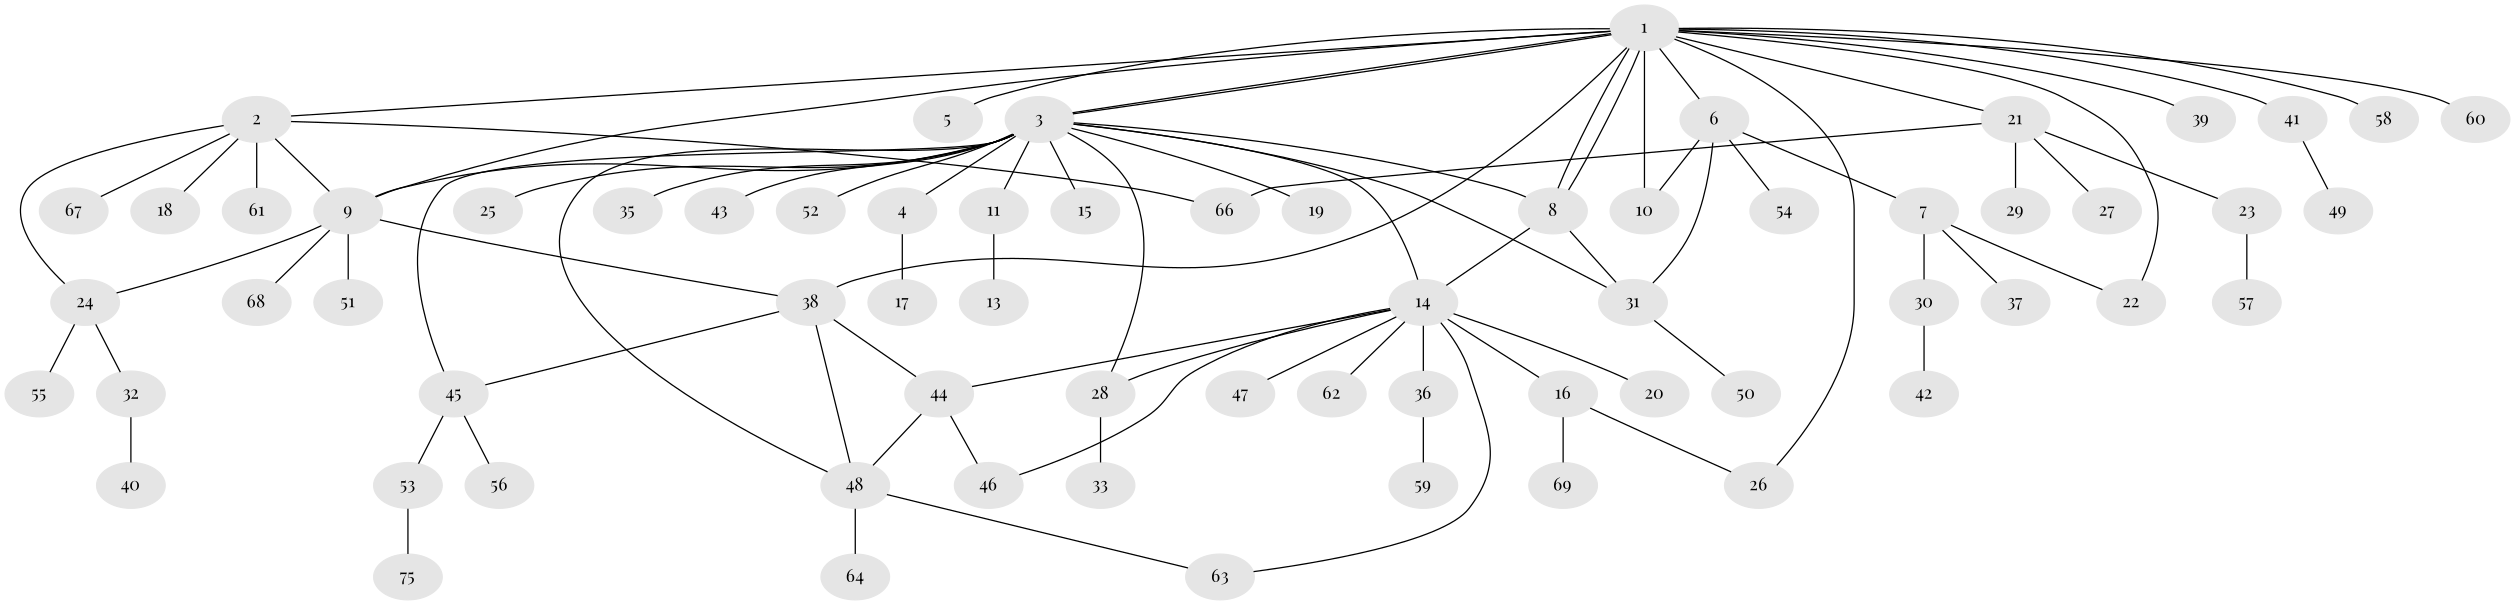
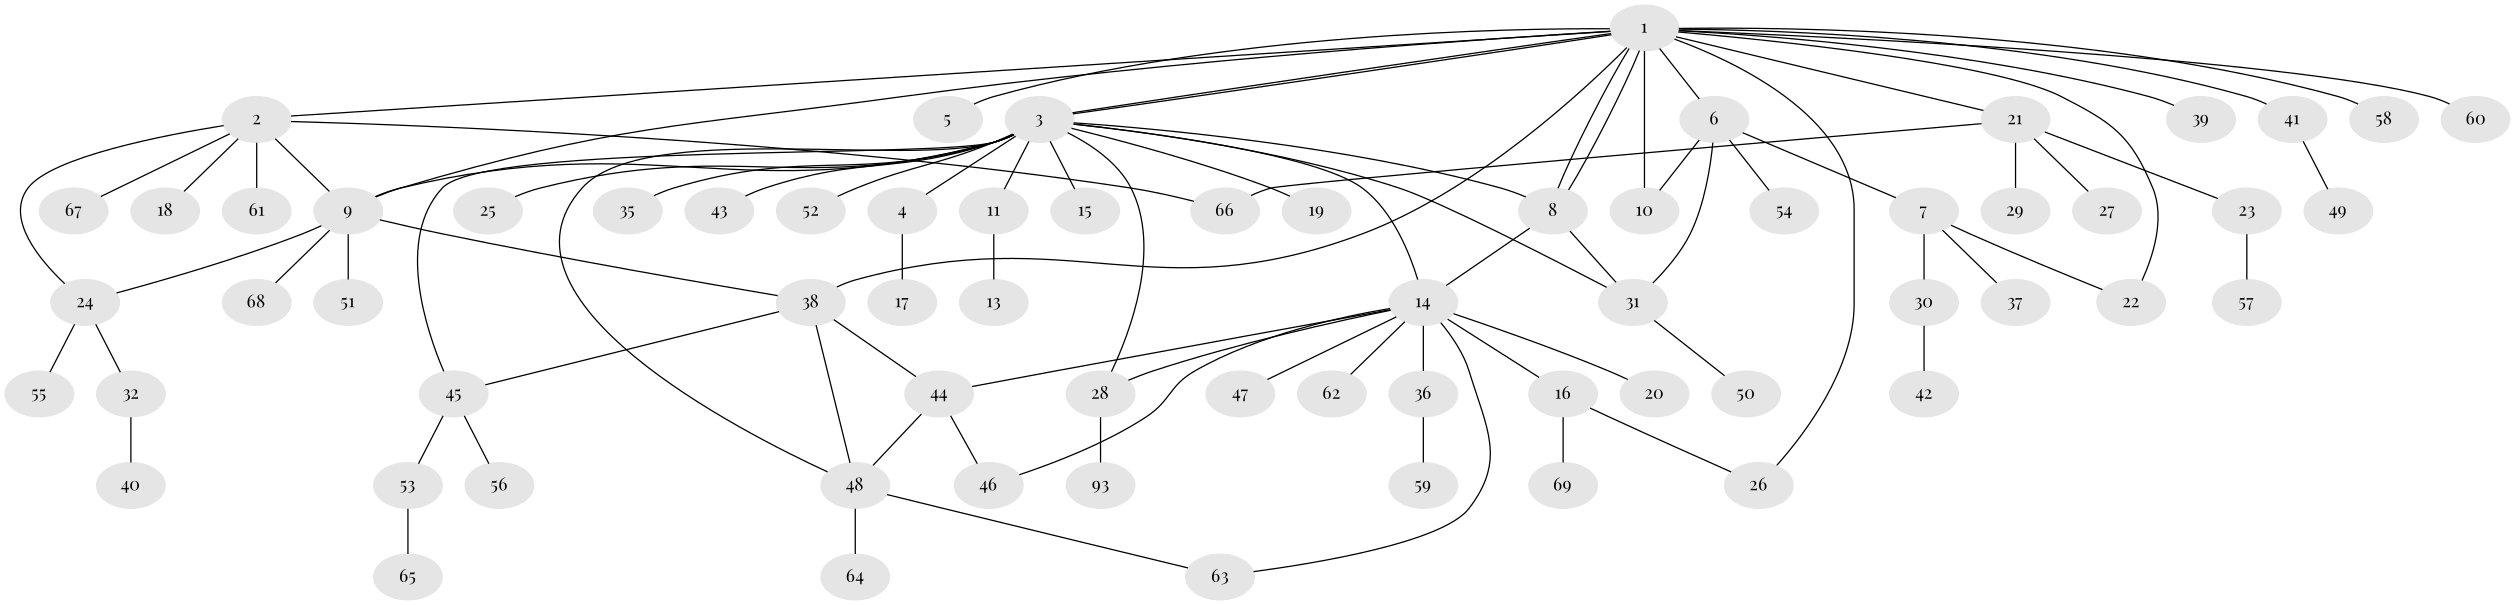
node "33": label "33" -> "93"
node "75": label "75" -> "65"
